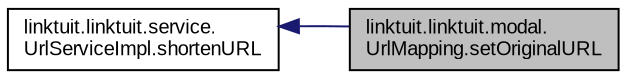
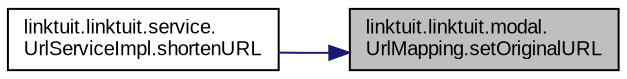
edge "linktuit.linktuit.modal. UrlMapping.setOriginalURL" -> "linktuit.linktuit.service. UrlServiceImpl.shortenURL": reversed
